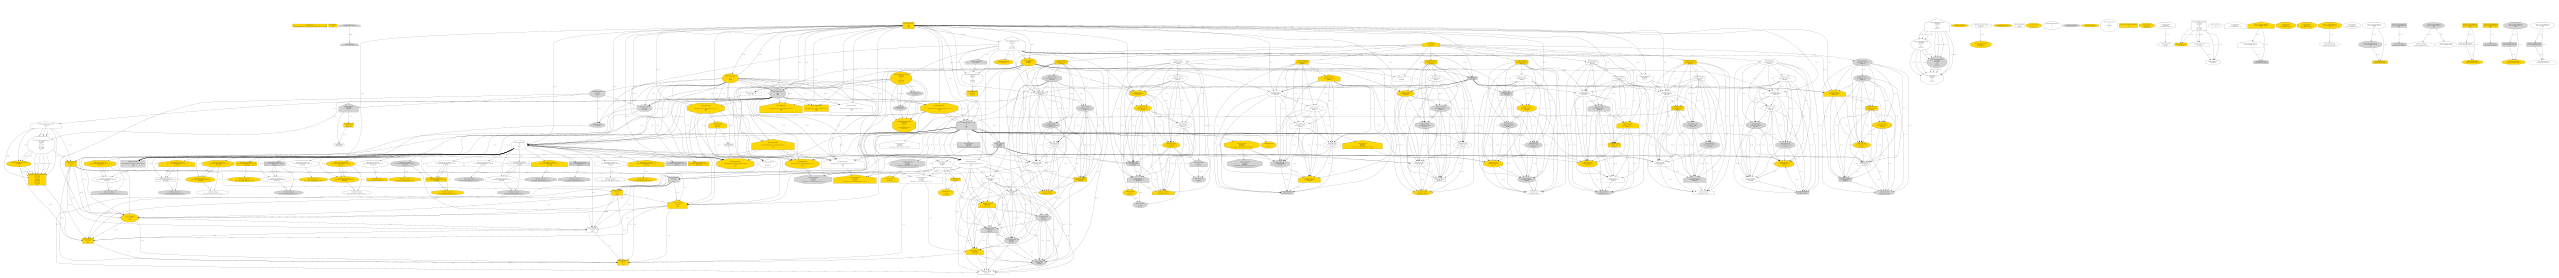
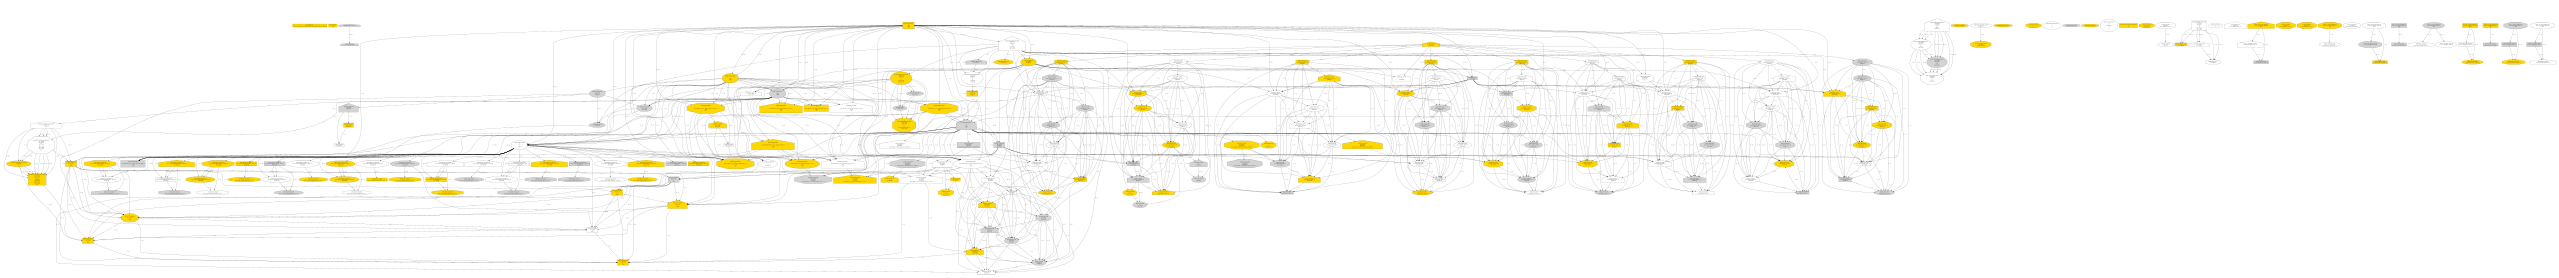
node "268453967.lstrcpyW 0 268497976": removed
